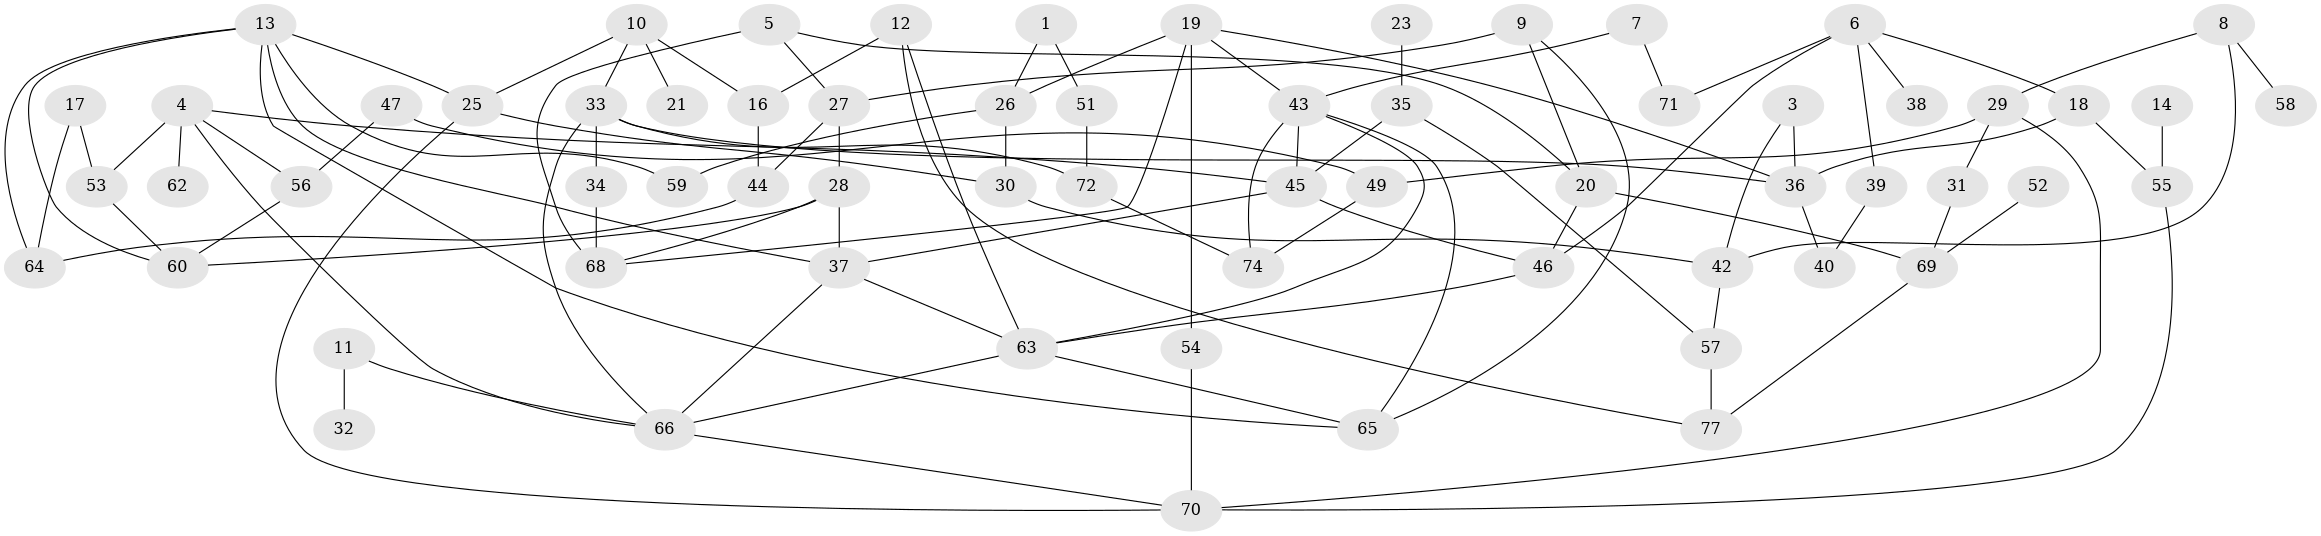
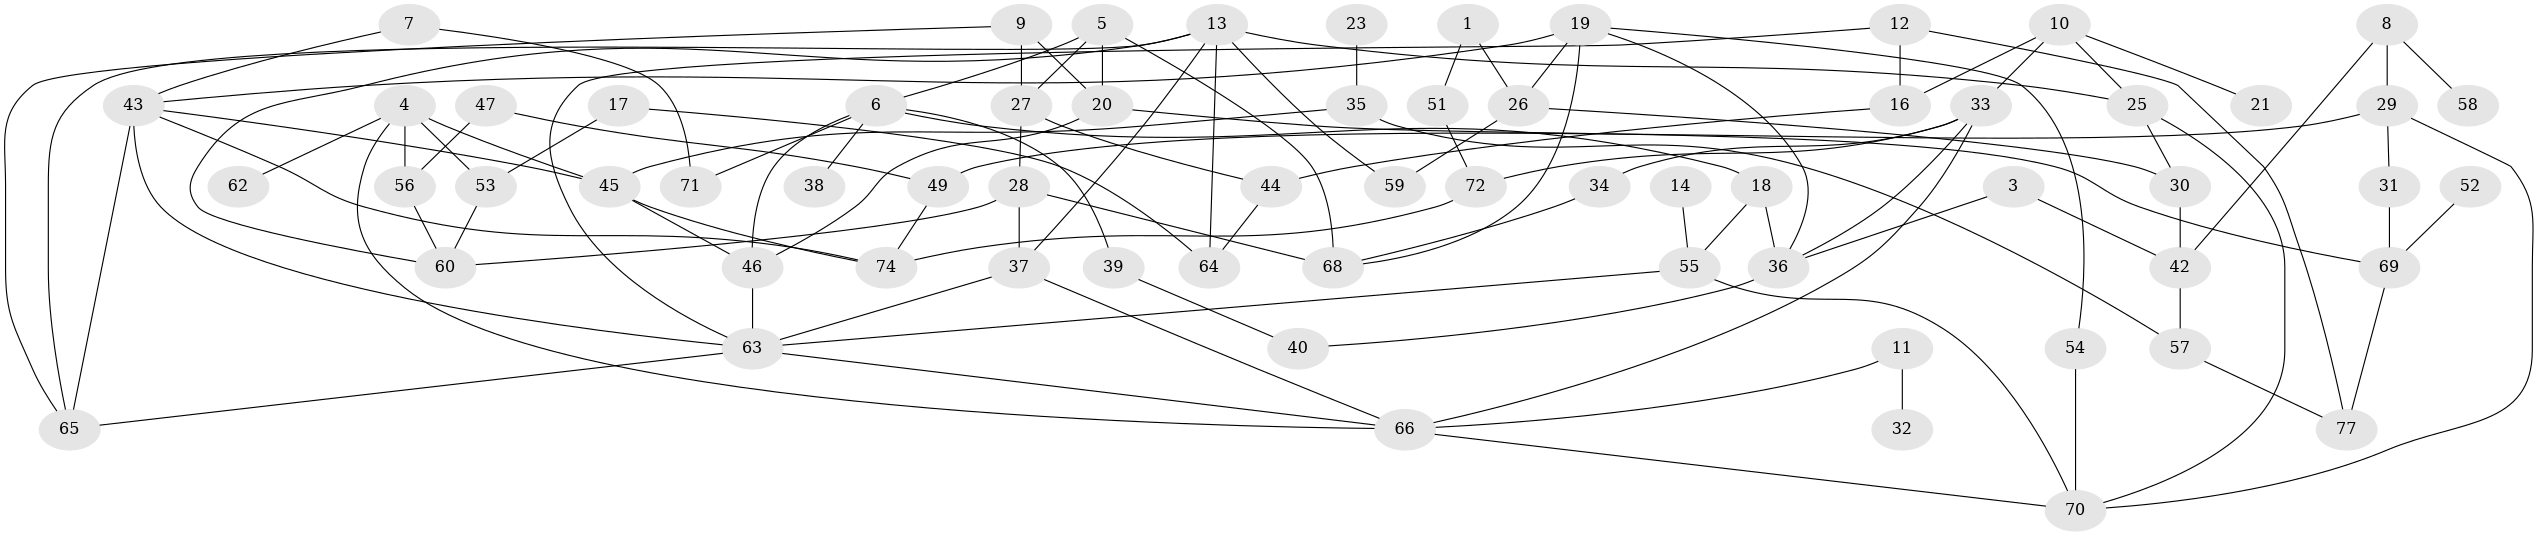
edge "5" -- "6": added
edge "45" -- "37": now "45" -- "74"
edge "55" -- "63": added
